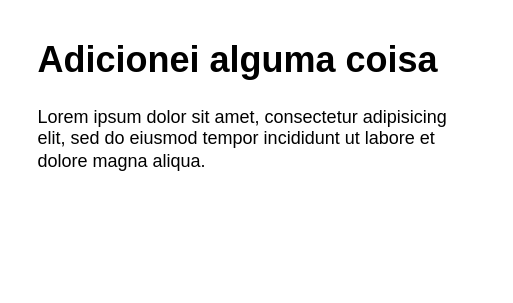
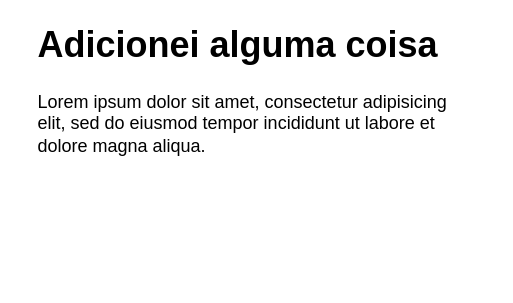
node "Adicionei alguma coisaLorem ipsum dolor sit amet, consectetur adipisicing elit, sed do eiusmod tempor incididunt ut labore et dolore magna aliqua.": moved (256, 151) -> (256, 136)
